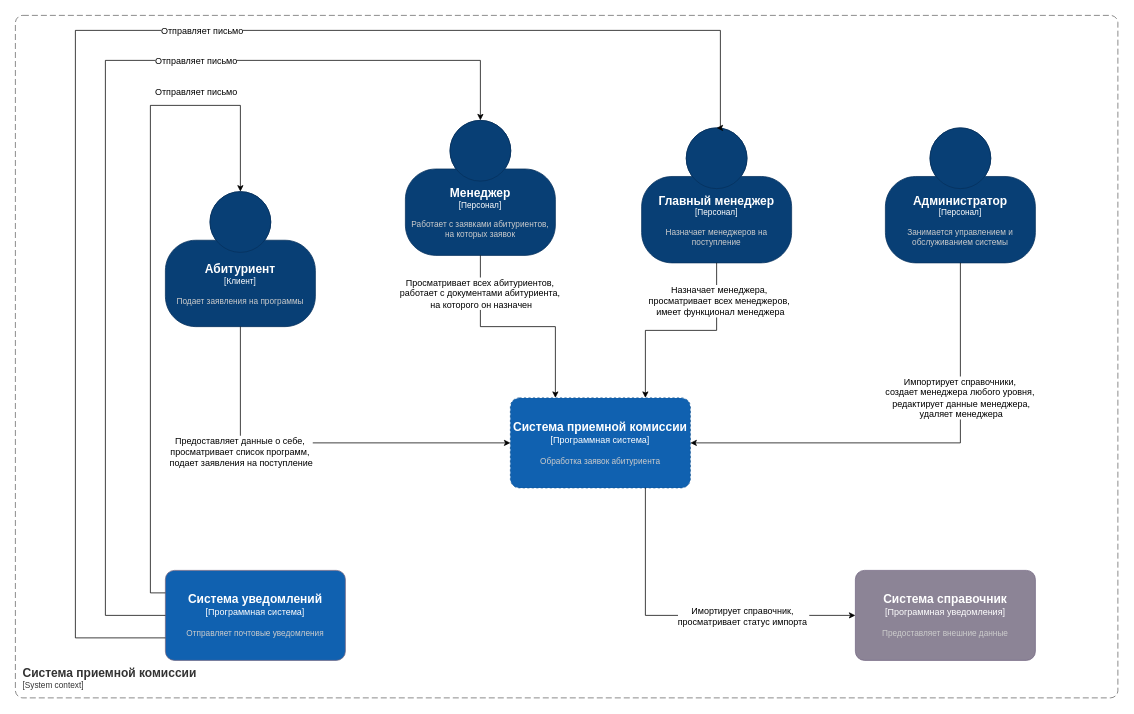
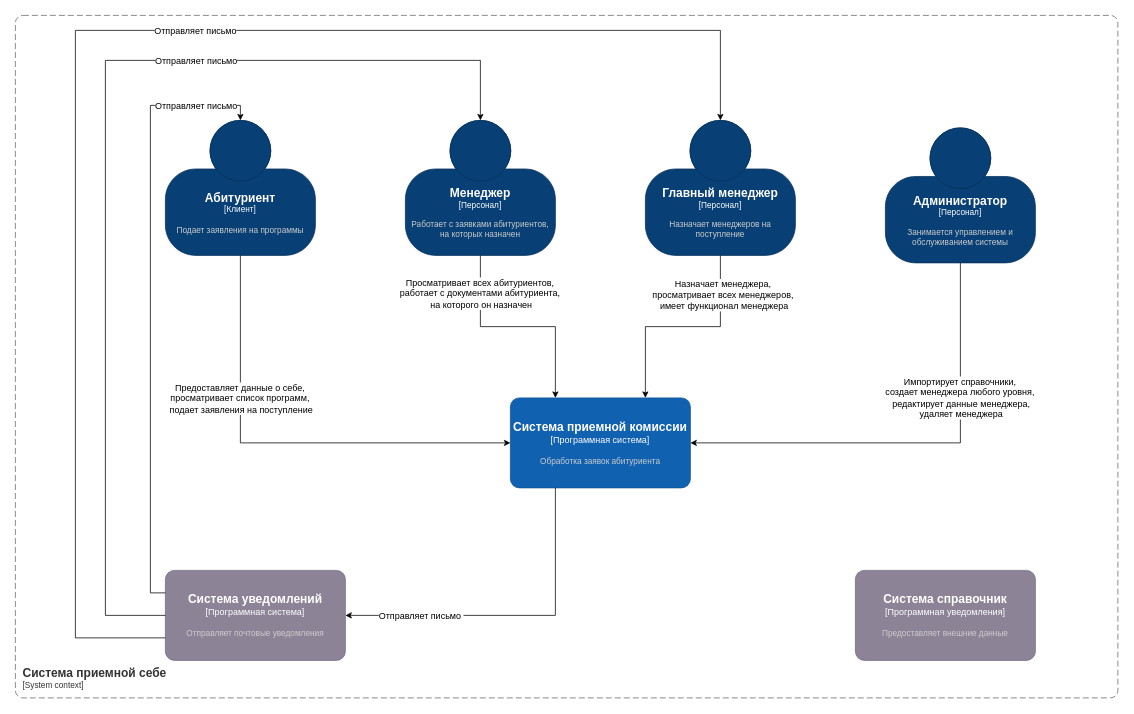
node "Главный менеджер [Персонал] Назначает менеджеров на поступление": moved (717, 195) -> (720, 188)
node "Менеджер [Персонал] Работает с заявками абитуриентов, на которых заявок": label "Менеджер [Персонал] Работает с заявками абитуриентов, на которых заявок" -> "Менеджер [Персонал] Работает с заявками абитуриентов, на которых назначен"
node "Абитуриент [Клиент] Подает заявления на программы": moved (240, 259) -> (240, 188)
node "Система приемной комиссии [Программная система] Обработка заявок абитуриента": style dashed -> solid
edge "Система приемной комиссии [Программная система] Обработка заявок абитуриента" -> "Система справочник [Программная уведомления] Предоставляет внешние данные": removed, label "Имортирует справочник, просматривает статус импорта"
node "Система уведомлений [Программная система] Отправляет почтовые уведомления": fillcolor #1061b0 -> #8c8496
edge "Система приемной комиссии [Программная система] Обработка заявок абитуриента" -> "Система уведомлений [Программная система] Отправляет почтовые уведомления": added, label "Отправляет письмо"
node "Система приемной комиссии [System context]": label "Система приемной комиссии [System context]" -> "Система приемной себе [System context]"
